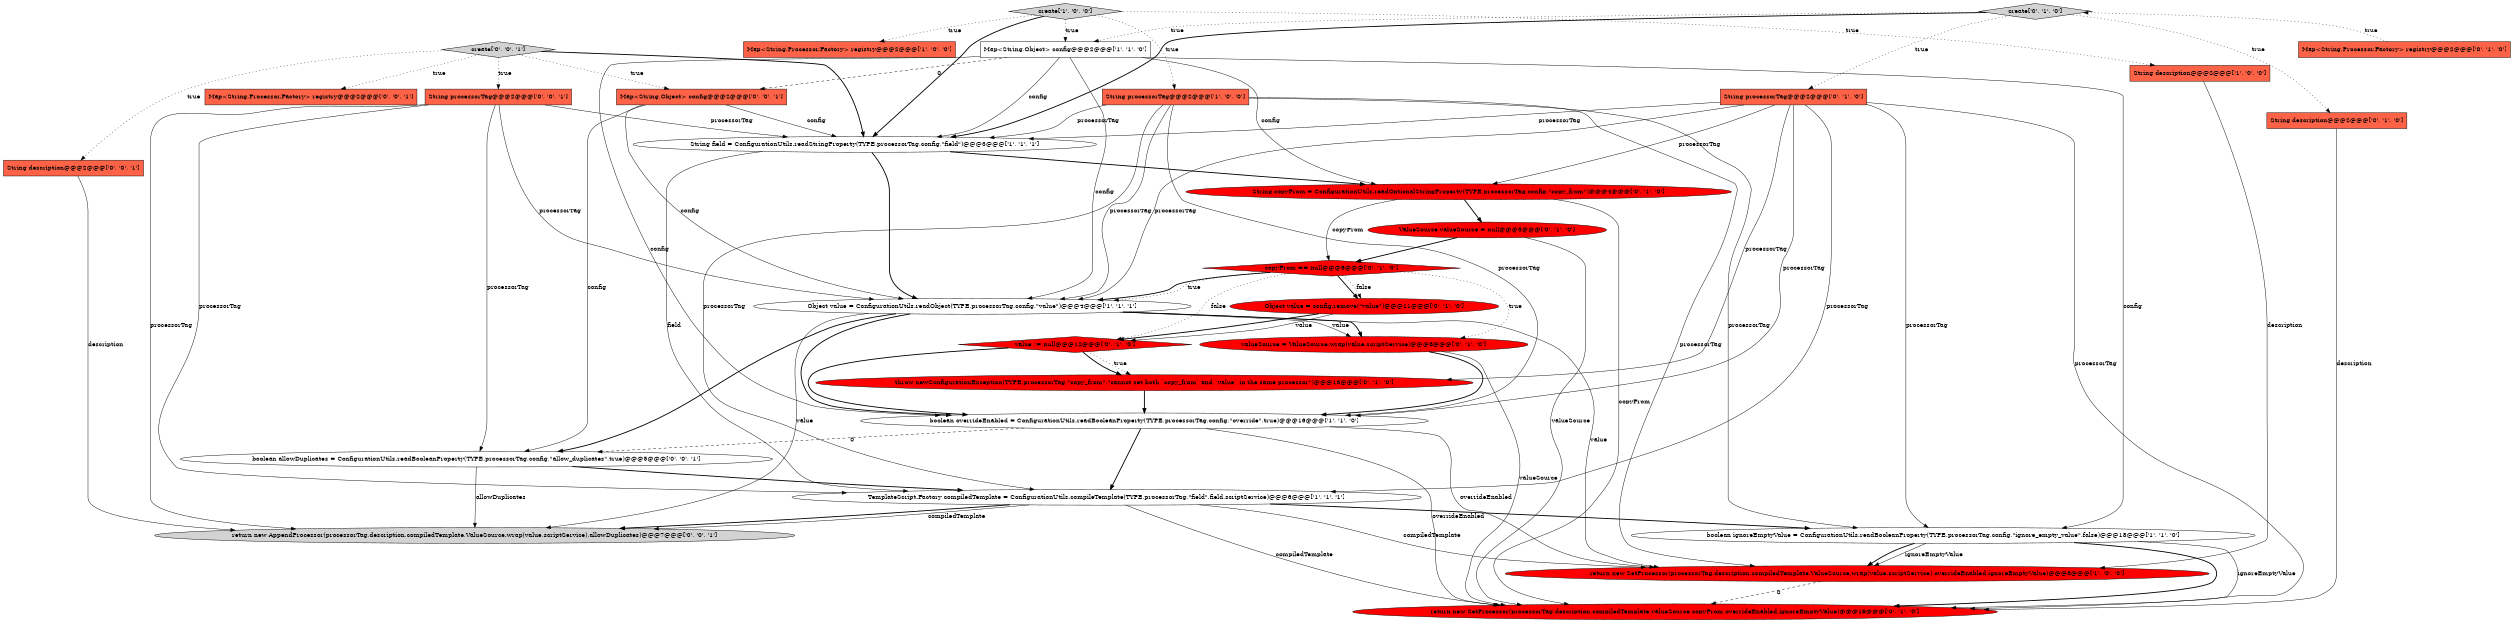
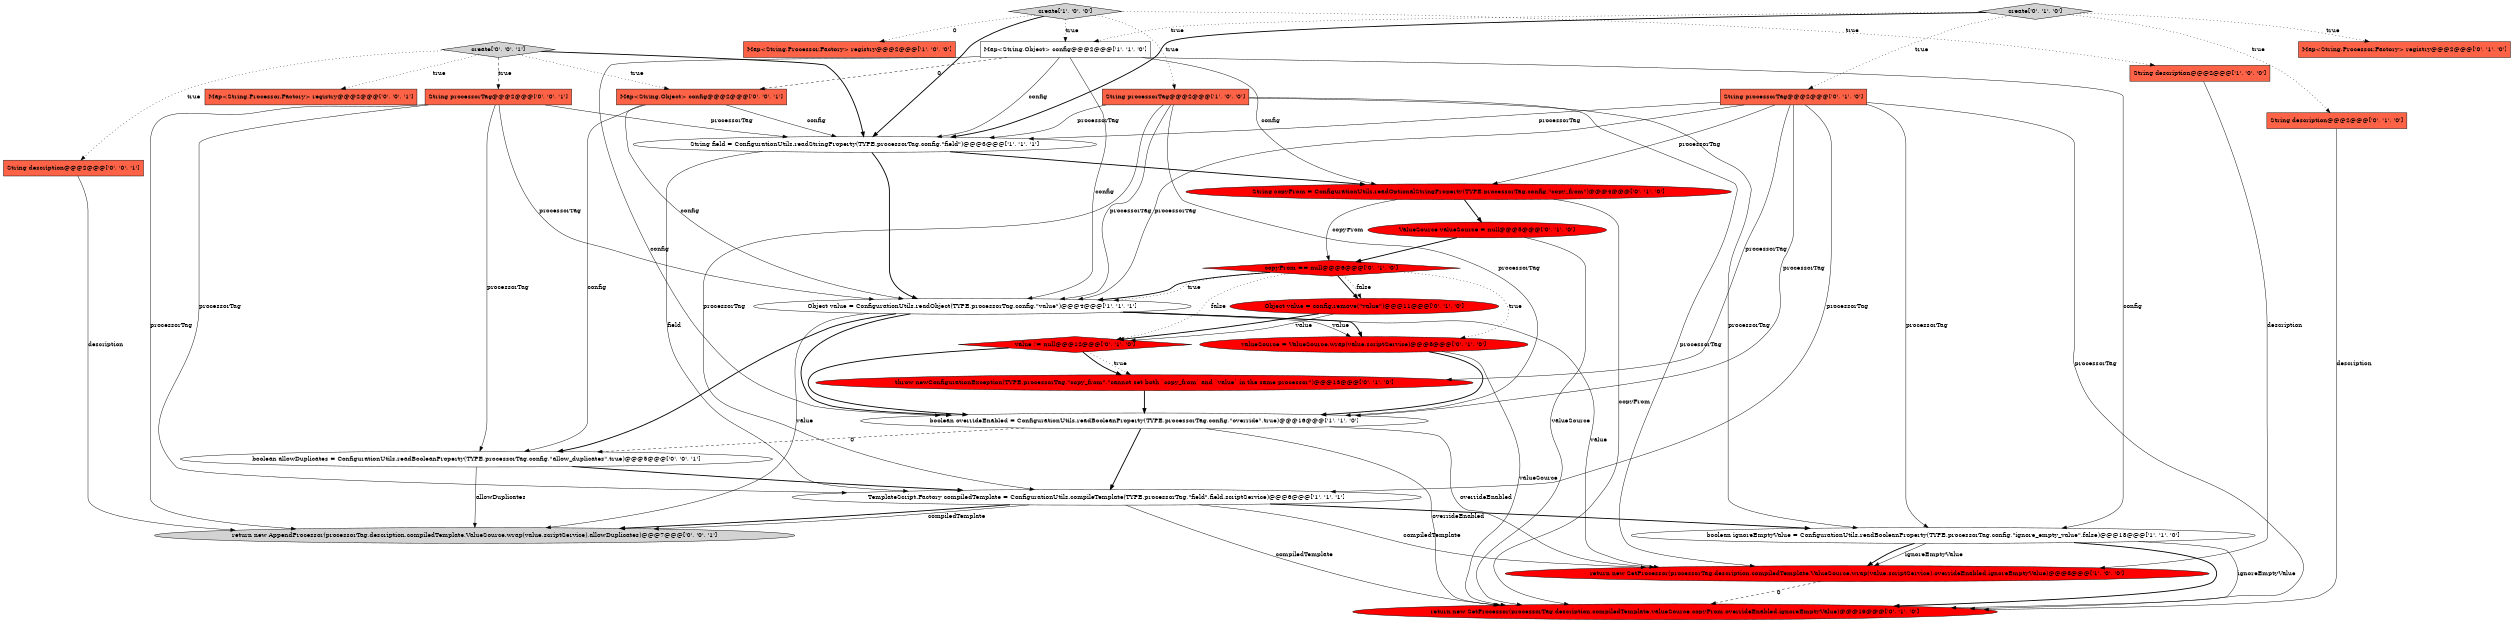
edge "Map<String,Processor.Factory> registry@@@2@@@['0', '1', '0']" -> "create['0', '1', '0']": reversed
edge "create['1', '0', '0']" -> "Map<String,Processor.Factory> registry@@@2@@@['1', '0', '0']": label "true" -> "0"
edge "create['0', '0', '1']" -> "String processorTag@@@2@@@['0', '0', '1']": style dotted -> dashed
